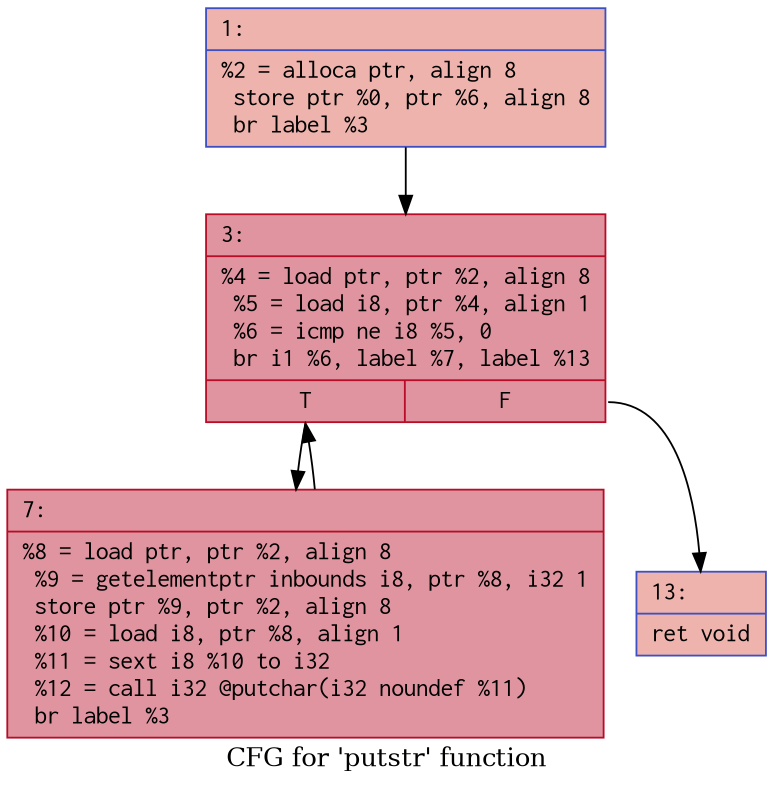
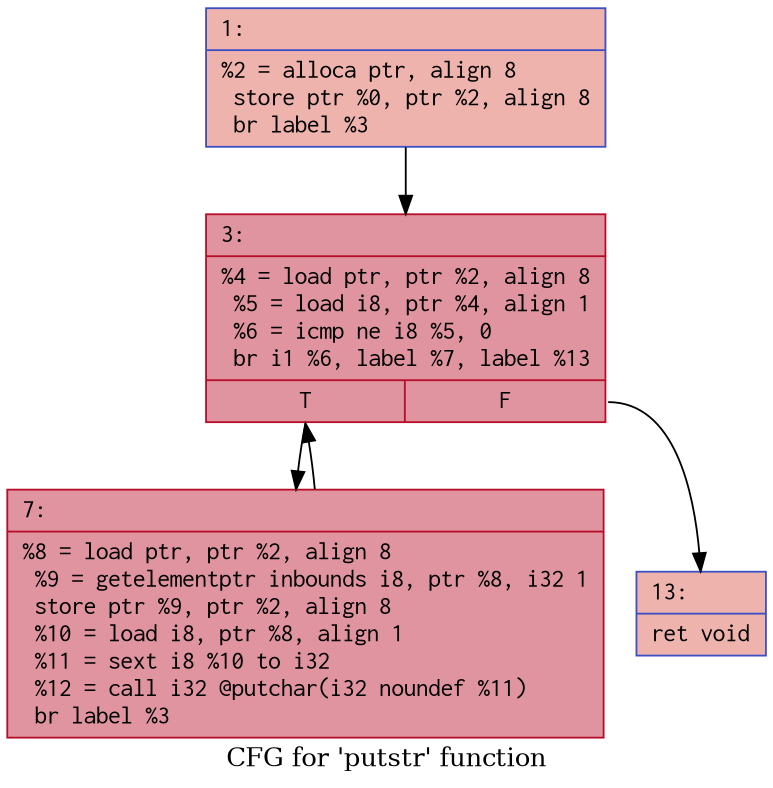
node "1:": text "store ptr %0, ptr %6, align 8" -> "store ptr %0, ptr %2, align 8"
